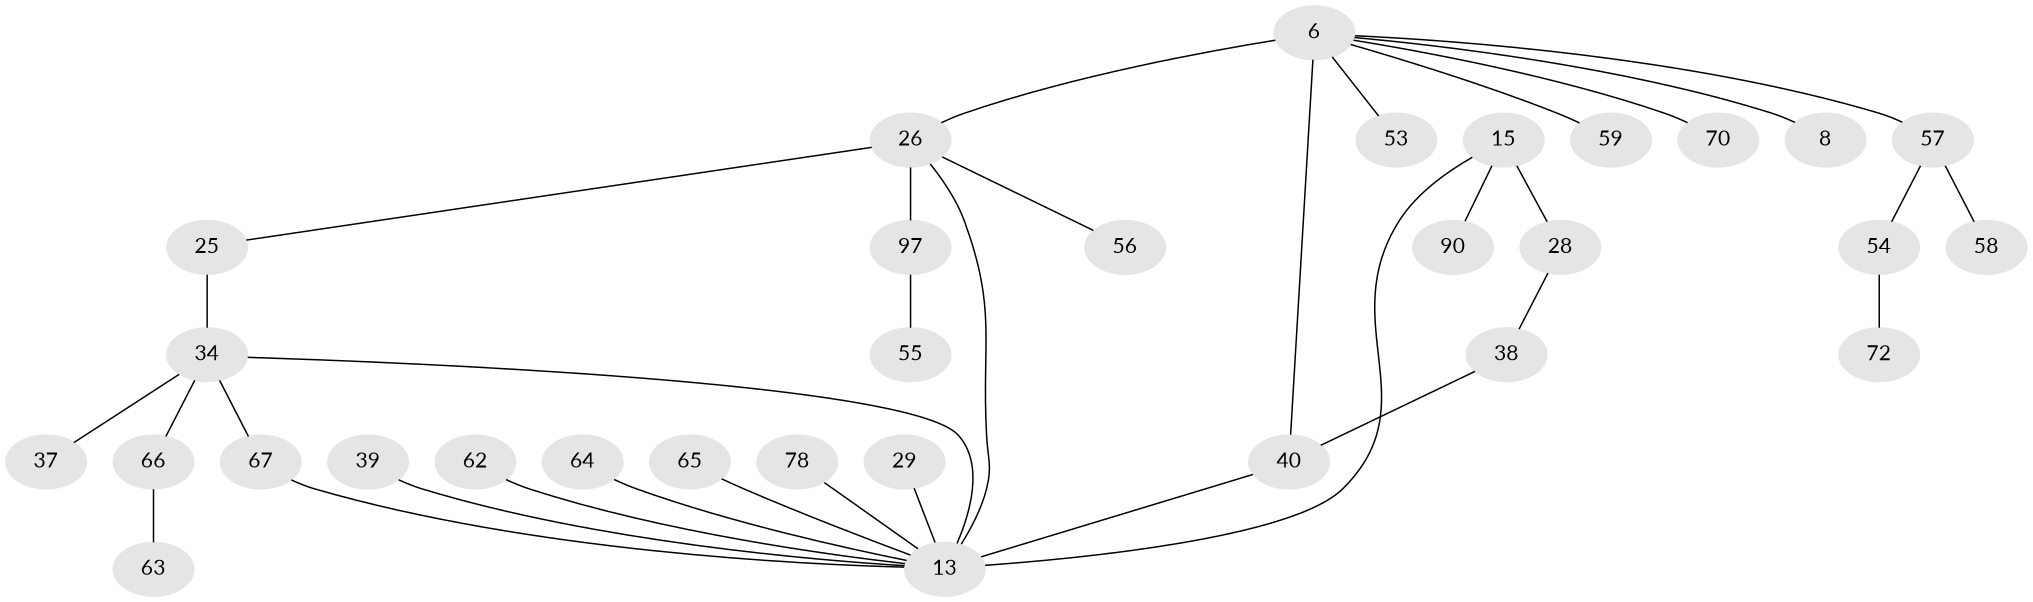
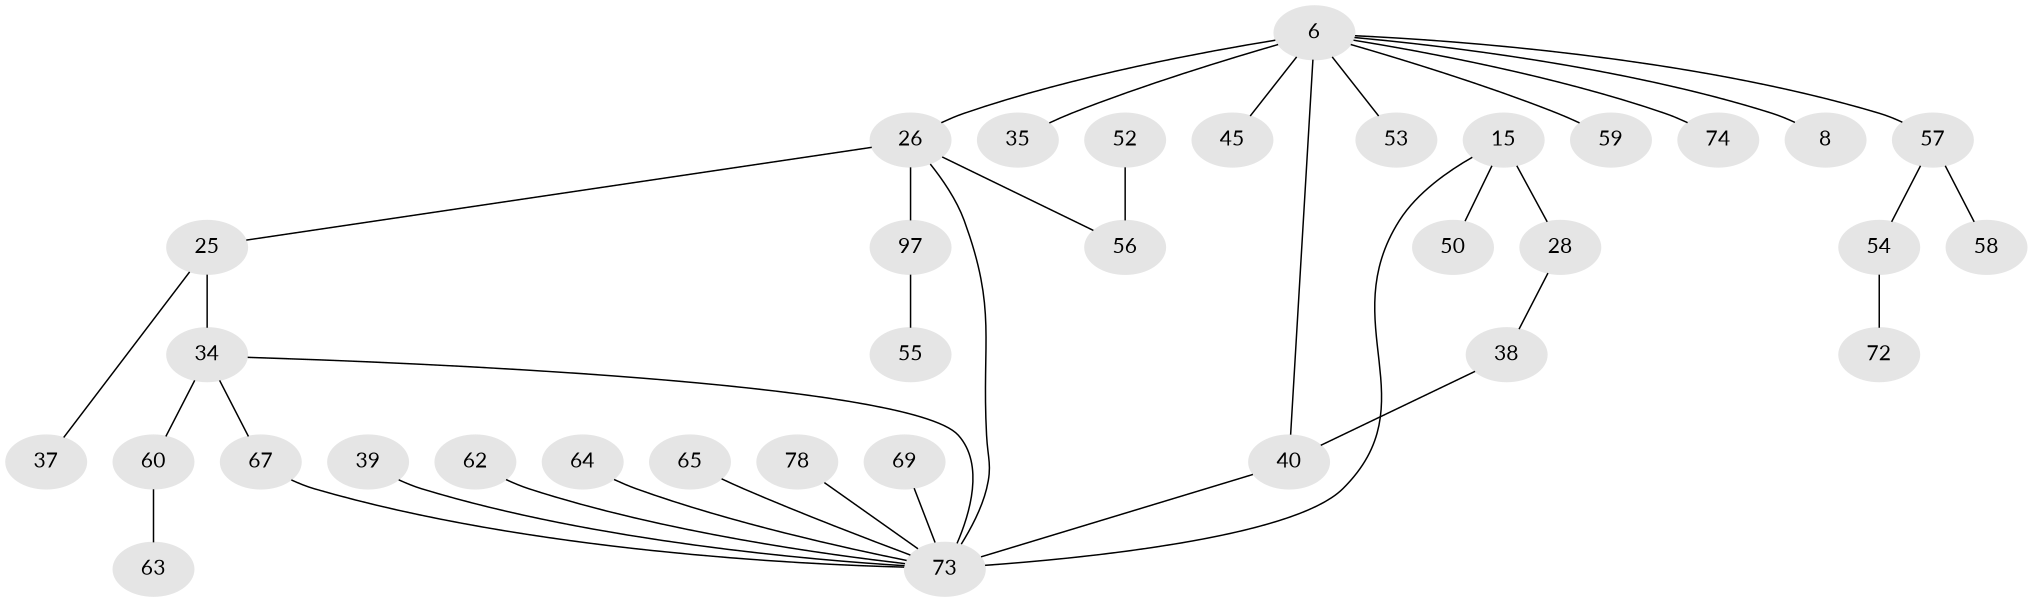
node "35": added
node "52": added
node "45": added
node "70": label "70" -> "74"
node "90": label "90" -> "50"
edge "34" -- "37": now "25" -- "37"
node "66": label "66" -> "60"
node "29": label "29" -> "69"
node "13": label "13" -> "73"
